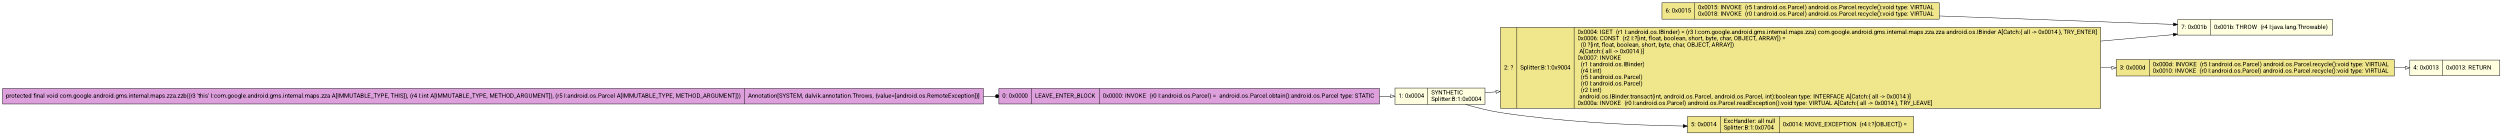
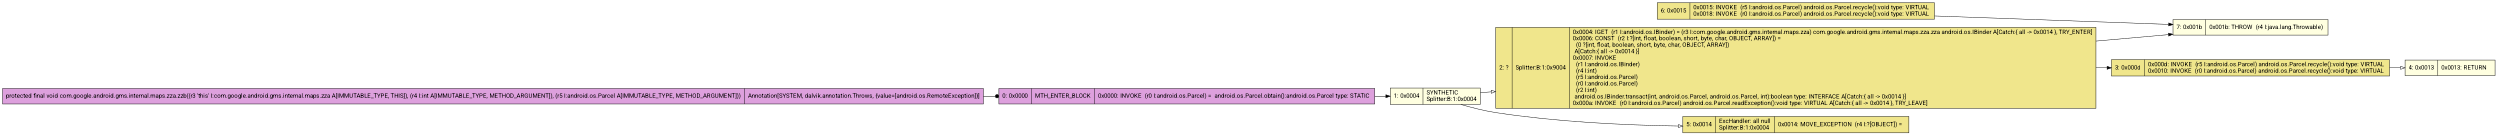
edge "2: ?" -> "3: 0x000d": arrowhead onormal -> normal
node "0: 0x0000": text "LEAVE_ENTER_BLOCK" -> "MTH_ENTER_BLOCK"
edge "0: 0x0000" -> "1: 0x0004": arrowhead onormal -> normal
edge "1: 0x0004" -> "5: 0x0014": arrowhead normal -> onormal
node "5: 0x0014": text "Splitter:B:1:0x0704" -> "Splitter:B:1:0x0004"
